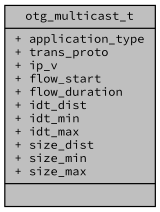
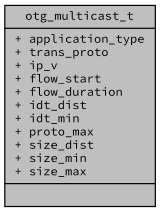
node "otg_multicast_t": text "+ idt_max" -> "+ proto_max"
